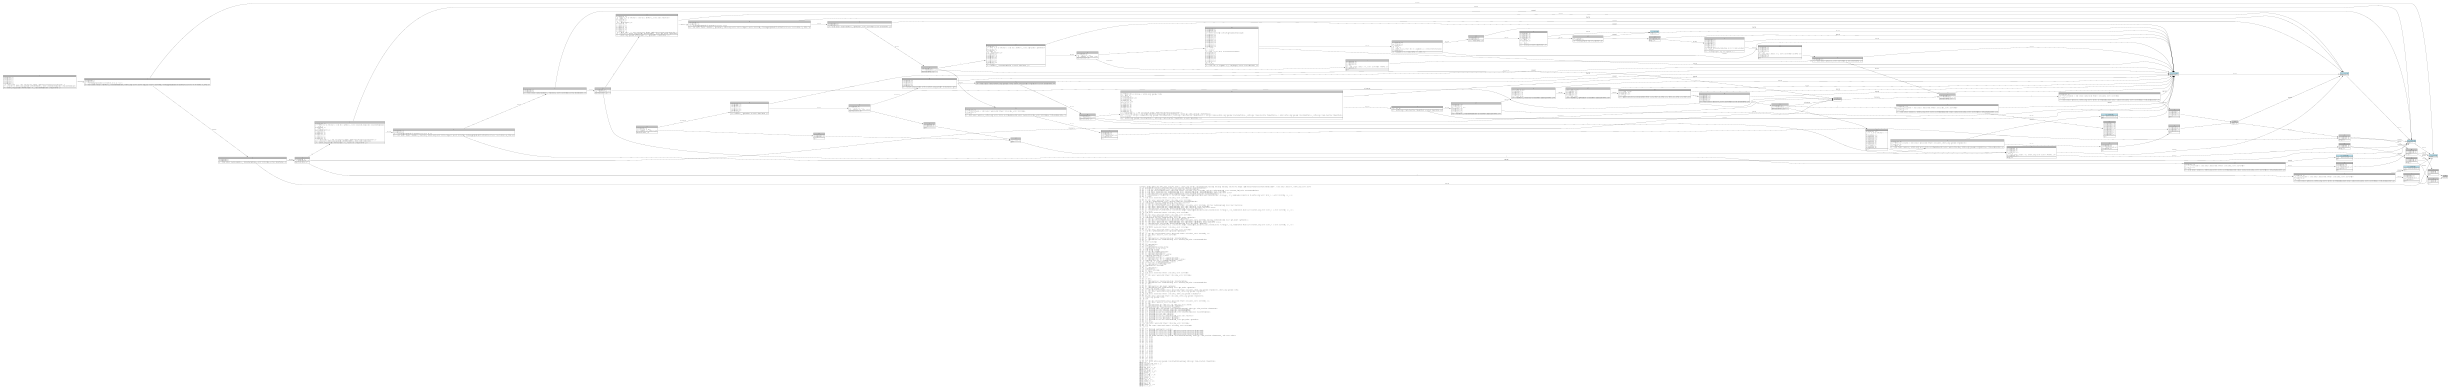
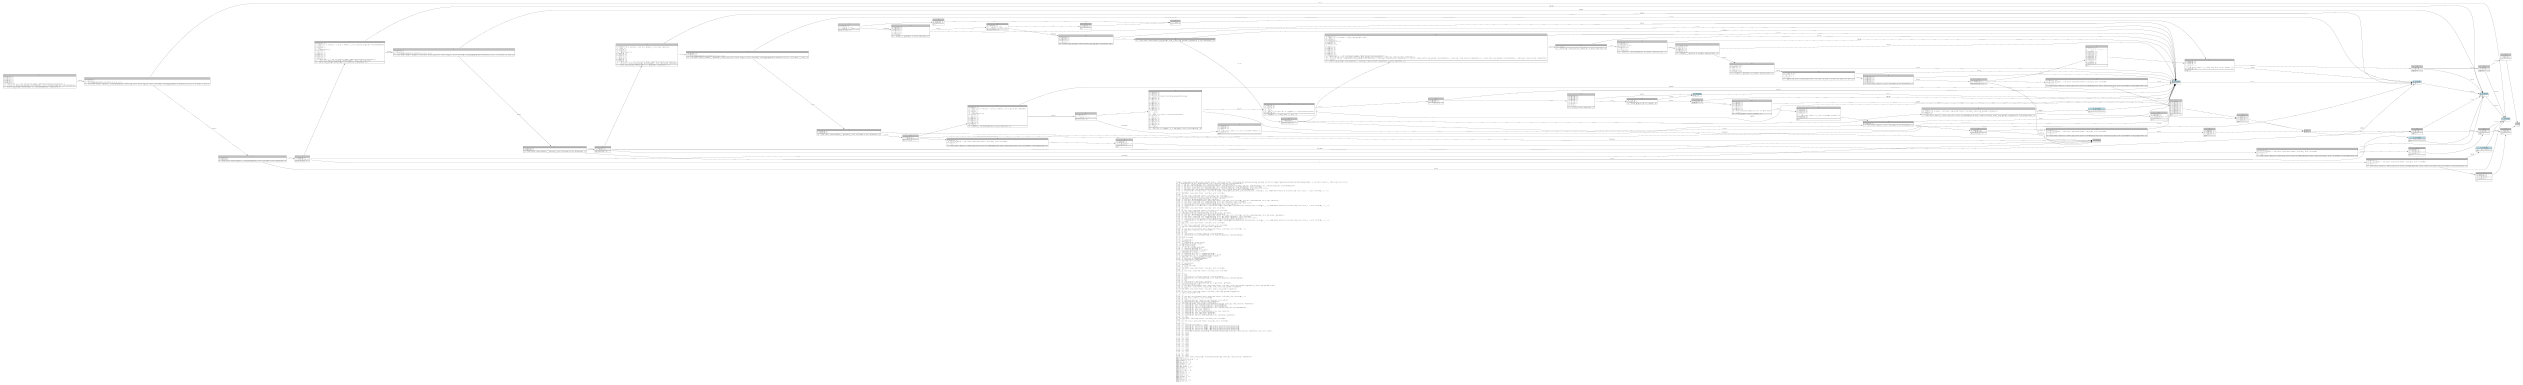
edge "5" -> "31": reversed
